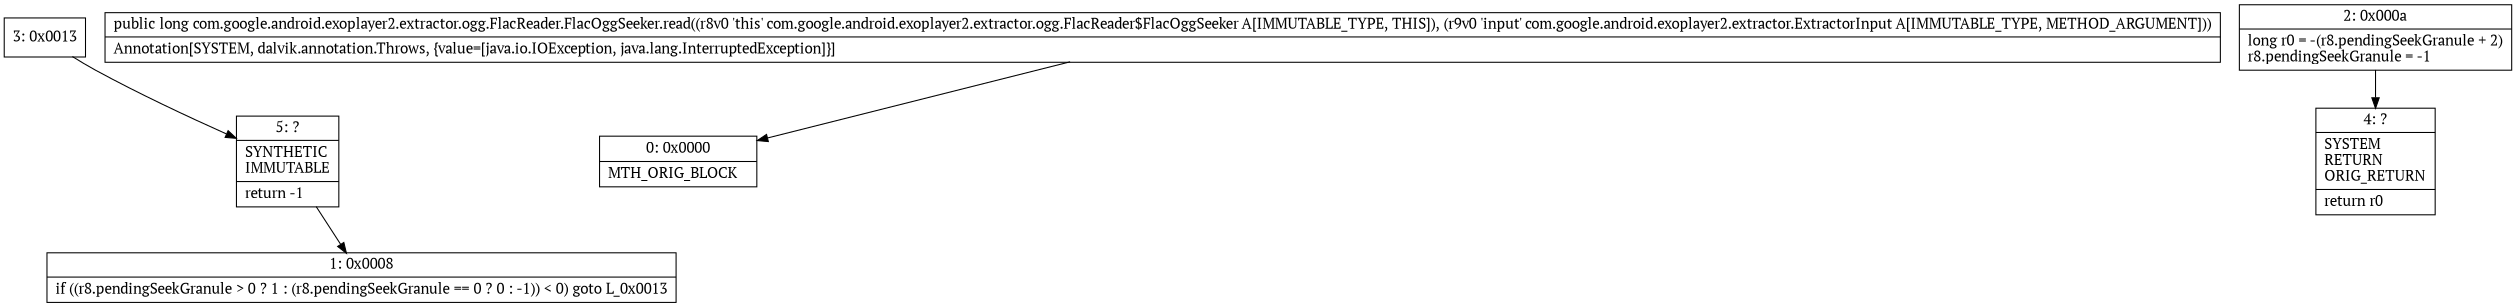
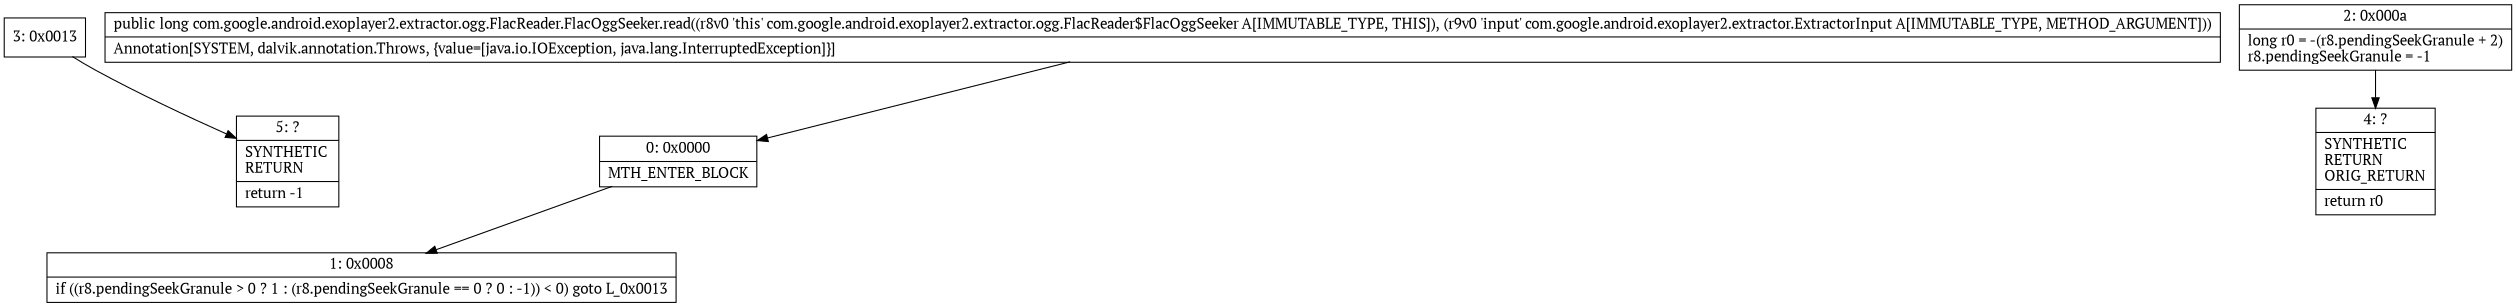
node "4: ?": text "SYSTEM" -> "SYNTHETIC"
node "5: ?": text "IMMUTABLE" -> "RETURN"
node "0: 0x0000": text "MTH_ORIG_BLOCK" -> "MTH_ENTER_BLOCK"
edge "5: ?" -> "1: 0x0008": now "0: 0x0000" -> "1: 0x0008"
